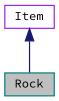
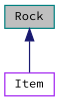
edge "Rock" -> "Item": reversed
